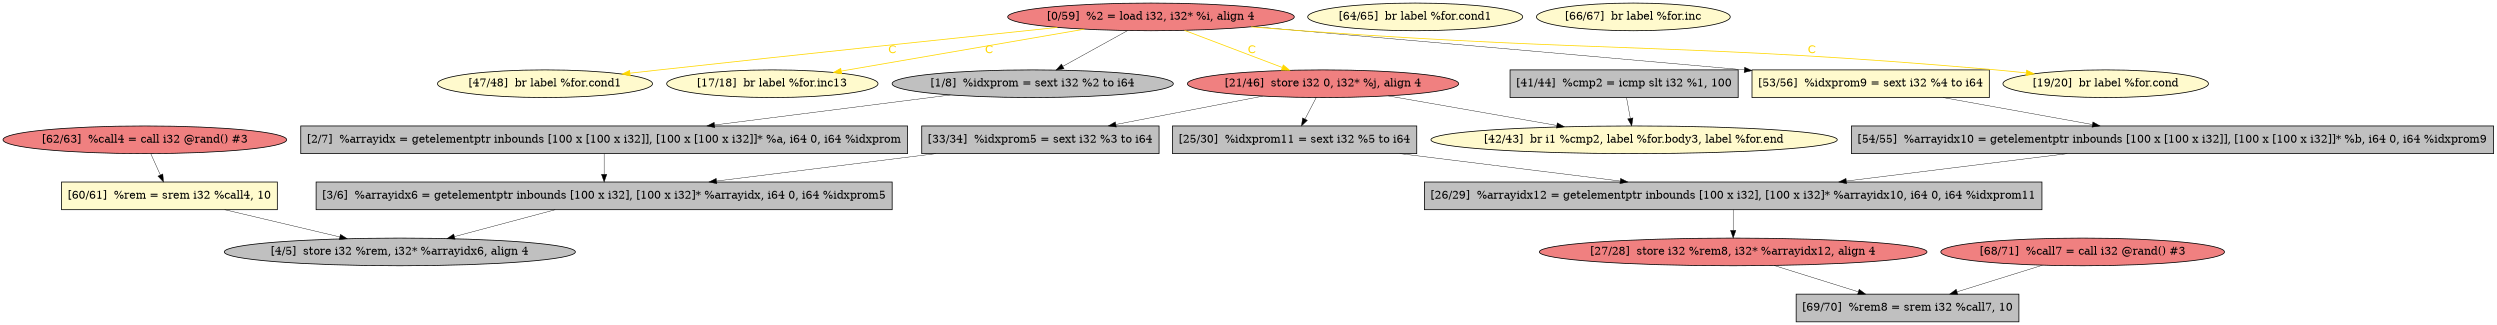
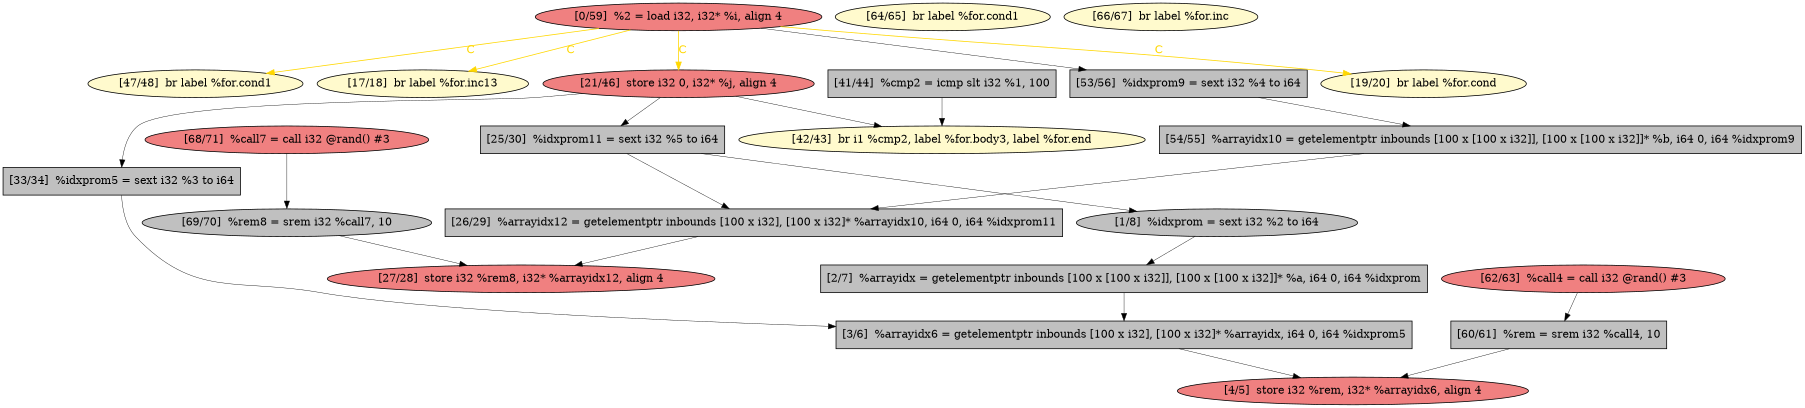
edge "[0/59]  %2 = load i32, i32* %i, align 4" -> "[1/8]  %idxprom = sext i32 %2 to i64": now "[25/30]  %idxprom11 = sext i32 %5 to i64" -> "[1/8]  %idxprom = sext i32 %2 to i64"
node "[53/56]  %idxprom9 = sext i32 %4 to i64": fillcolor lemonchiffon -> grey
node "[60/61]  %rem = srem i32 %call4, 10": fillcolor lemonchiffon -> grey
node "[4/5]  store i32 %rem, i32* %arrayidx6, align 4": fillcolor grey -> lightcoral
edge "[27/28]  store i32 %rem8, i32* %arrayidx12, align 4" -> "[69/70]  %rem8 = srem i32 %call7, 10": reversed
node "[69/70]  %rem8 = srem i32 %call7, 10": shape box -> ellipse
